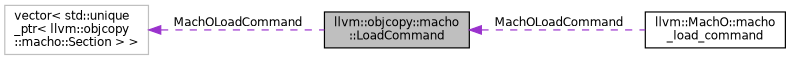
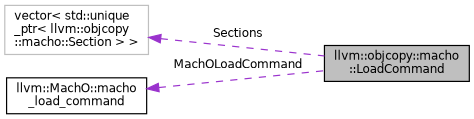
edge "llvm::objcopy::macho ::LoadCommand" -> "vector< std::unique _ptr< llvm::objcopy ::macho::Section > >": label " MachOLoadCommand" -> " Sections"
edge "llvm::MachO::macho _load_command" -> "llvm::objcopy::macho ::LoadCommand": reversed
